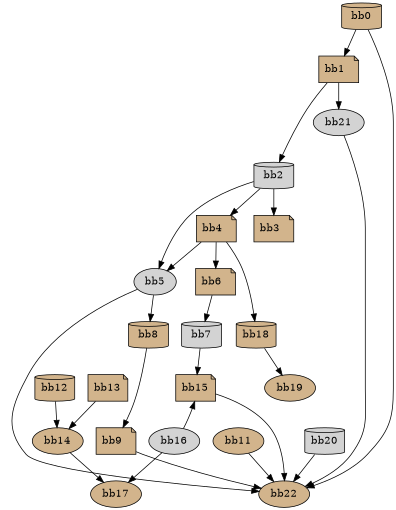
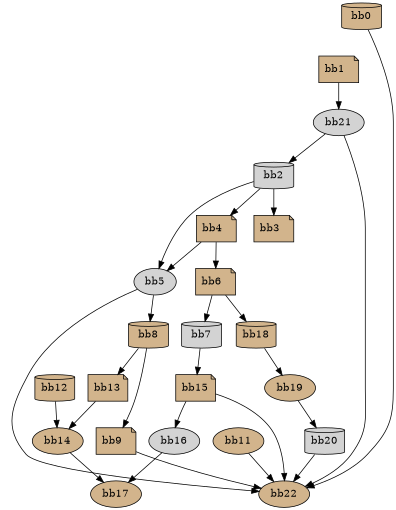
edge "bb0" -> "bb1": removed
edge "bb1" -> "bb2": now "bb21" -> "bb2"
edge "bb4" -> "bb18": now "bb6" -> "bb18"
edge "bb8" -> "bb13": added
edge "bb19" -> "bb20": added
edge "bb16" -> "bb15": reversed
